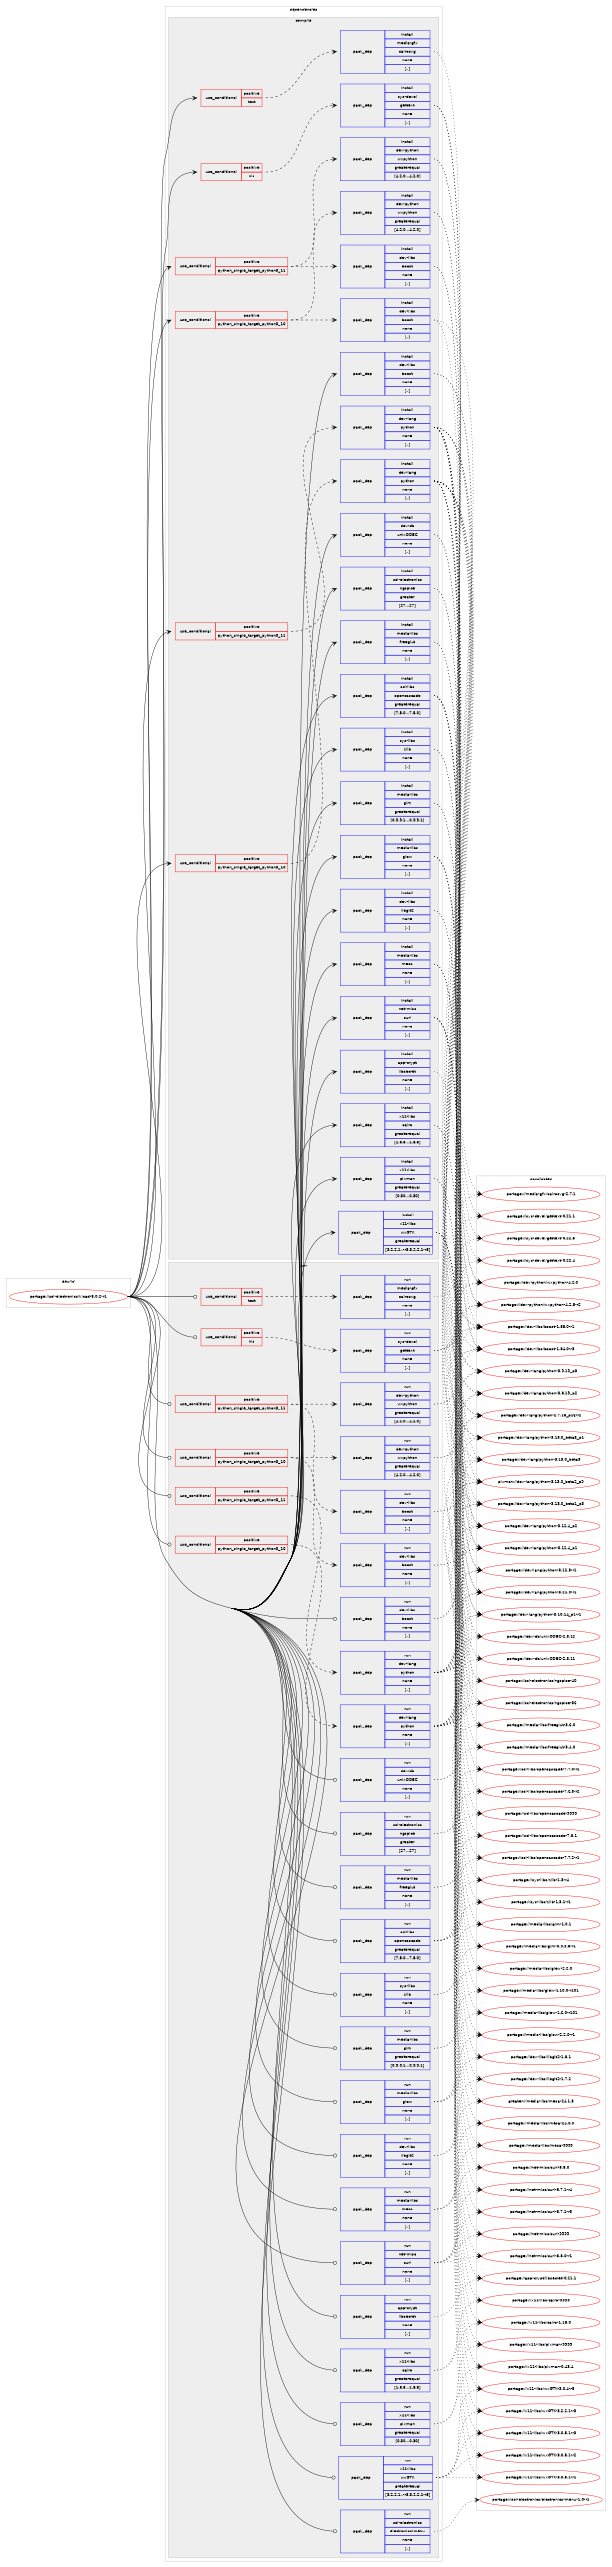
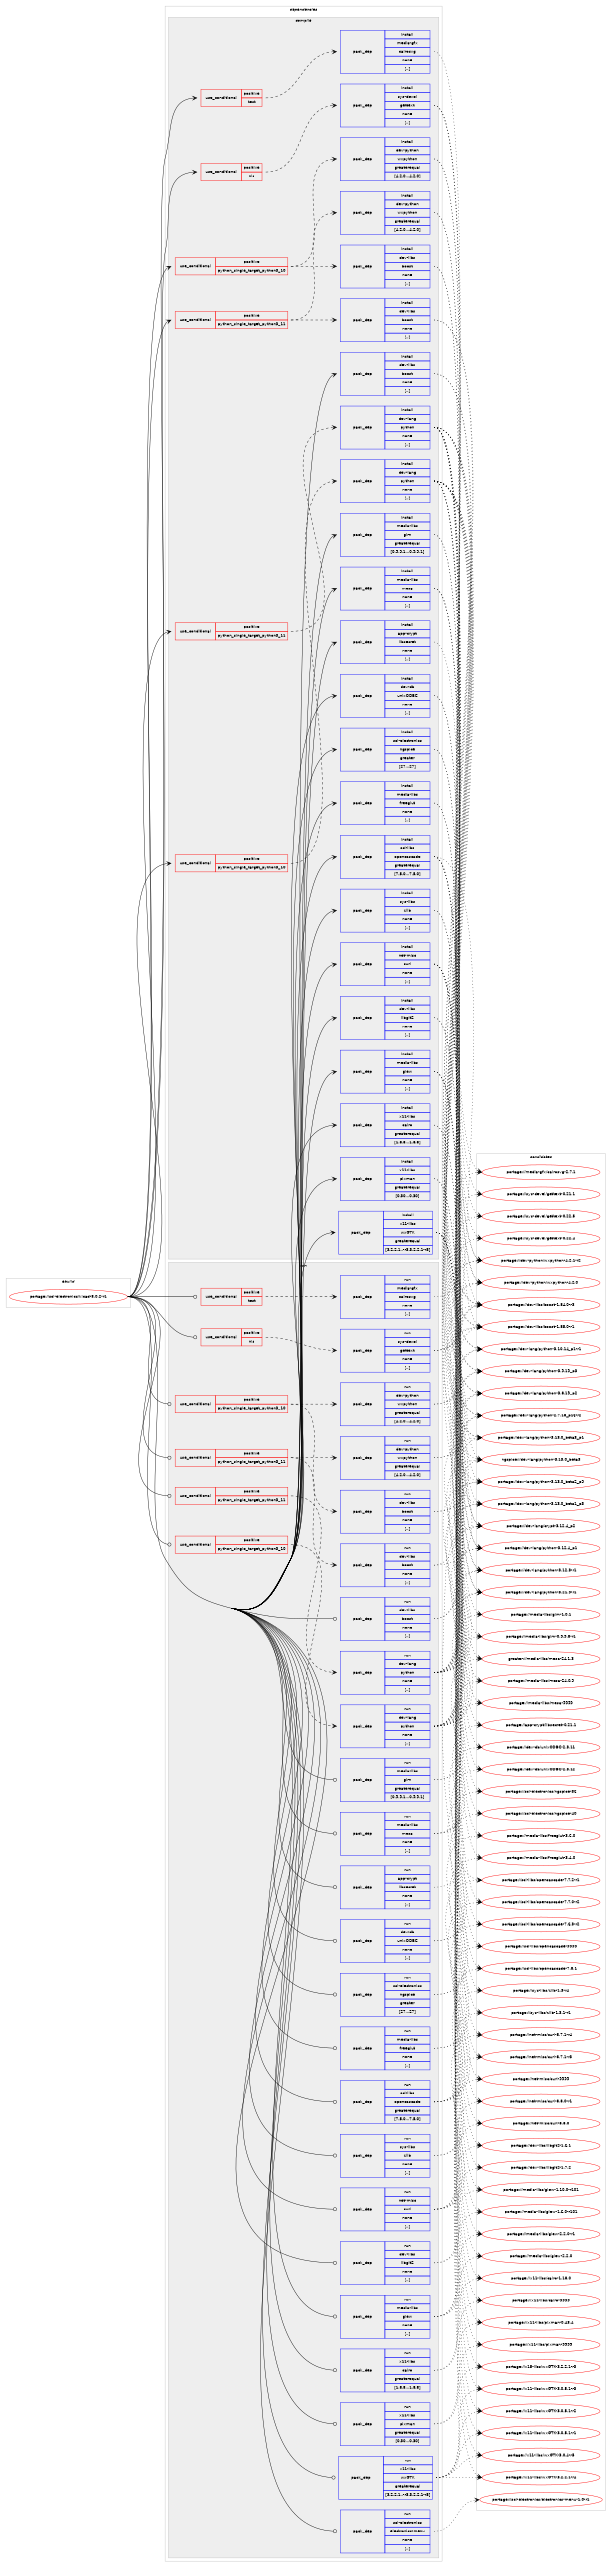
node "portage://dev-python/wxpython-4.2.5-r2": label "portage://dev-python/wxpython-4.2.5-r2" -> "portage://dev-python/wxpython-4.2.1-r2"
node "portage://dev-lang/python-3.13.0_beta3": label "portage://dev-lang/python-3.13.0_beta3" -> "ngspice://dev-lang/python-3.13.0_beta3"
node "pixman://dev-lang/python-3.13.0_beta2_p9": label "pixman://dev-lang/python-3.13.0_beta2_p9" -> "portage://dev-lang/python-3.13.0_beta2_p9"
node "portage://dev-lang/python-3.12.4_p2": label "portage://dev-lang/python-3.12.4_p2" -> "portage://dev-lang/crypt-3.12.4_p2"
node "portage://dev-libs/libgit2-1.8.1": label "portage://dev-libs/libgit2-1.8.1" -> "portage://dev-libs/libgit2-1.6.1"
node "portage://x11-libs/wxGTK-3.2.2.1-r3": label "portage://x11-libs/wxGTK-3.2.2.1-r3" -> "portage://x15-libs/wxGTK-3.2.2.1-r3"
node "portage://x11-libs/wxGTK-3.2.2.1-r4": added
